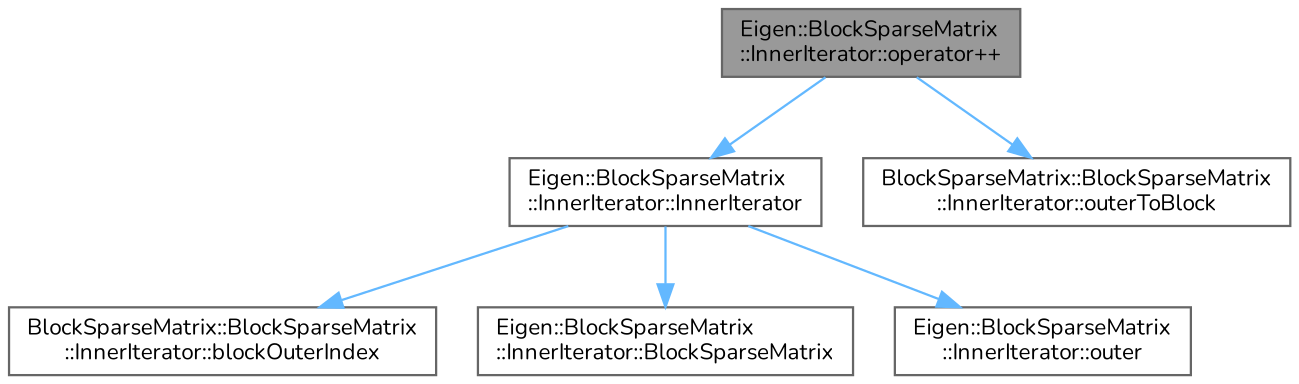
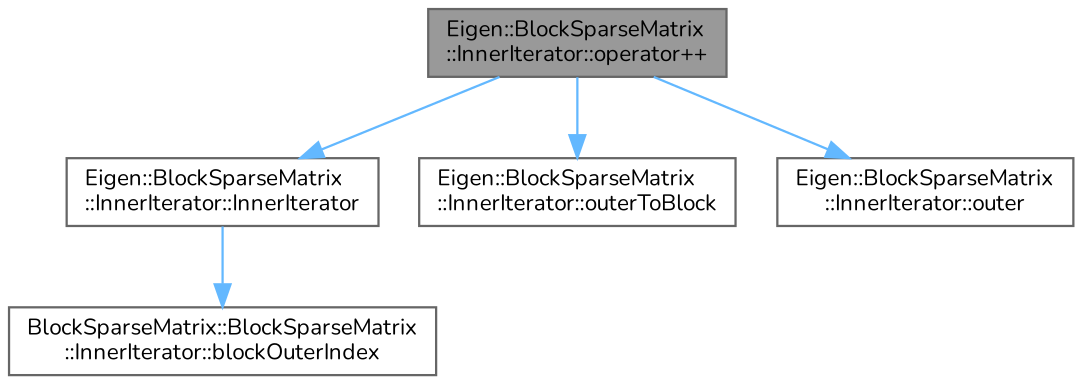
node "BlockSparseMatrix::BlockSparseMatrix ::InnerIterator::outerToBlock": label "BlockSparseMatrix::BlockSparseMatrix ::InnerIterator::outerToBlock" -> "Eigen::BlockSparseMatrix ::InnerIterator::outerToBlock"
edge "Eigen::BlockSparseMatrix ::InnerIterator::InnerIterator" -> "Eigen::BlockSparseMatrix ::InnerIterator::outer": now "Eigen::BlockSparseMatrix ::InnerIterator::operator++" -> "Eigen::BlockSparseMatrix ::InnerIterator::outer"
node "Eigen::BlockSparseMatrix ::InnerIterator::BlockSparseMatrix": removed
